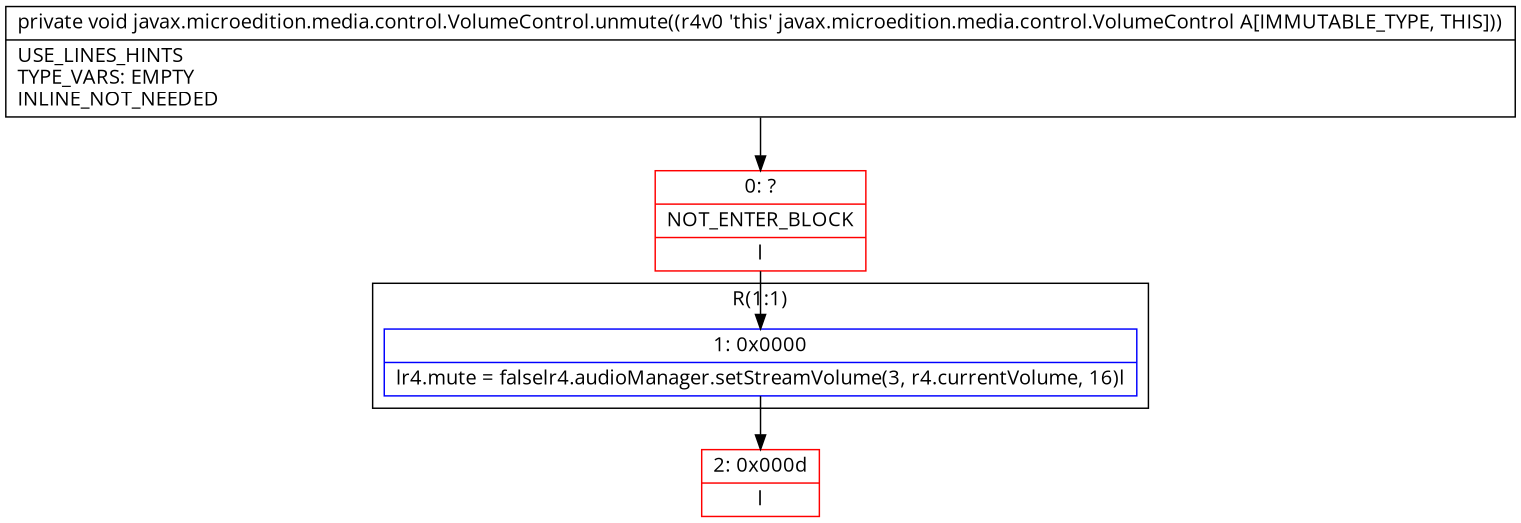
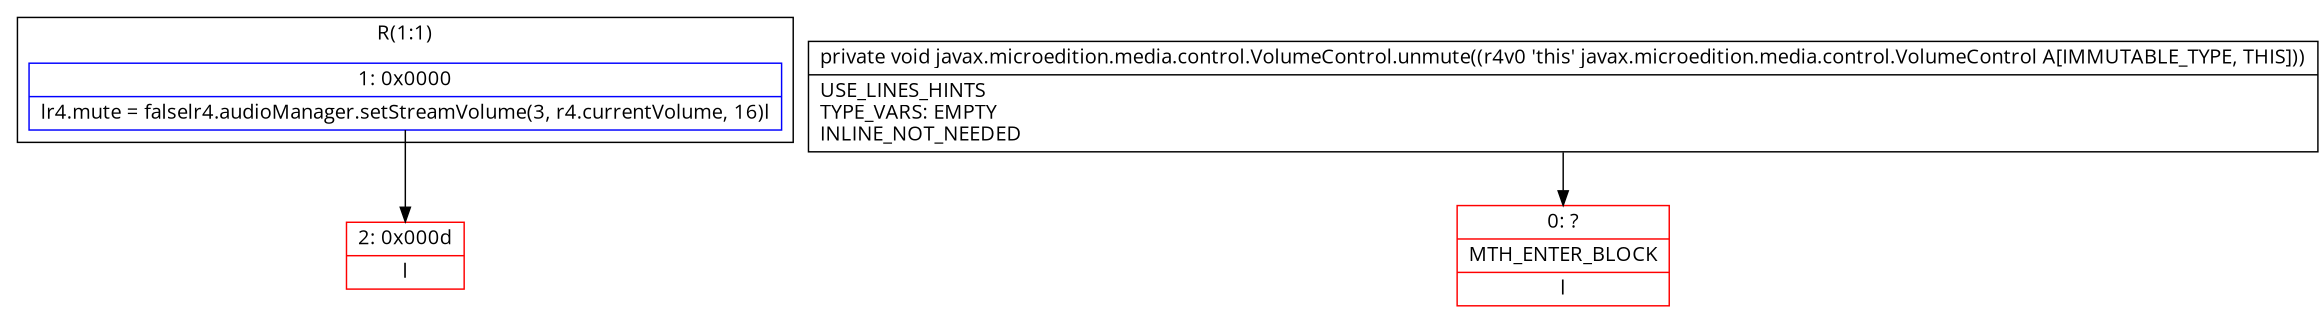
node "0: ?": text "NOT_ENTER_BLOCK" -> "MTH_ENTER_BLOCK"
edge "0: ?" -> "1: 0x0000": removed
